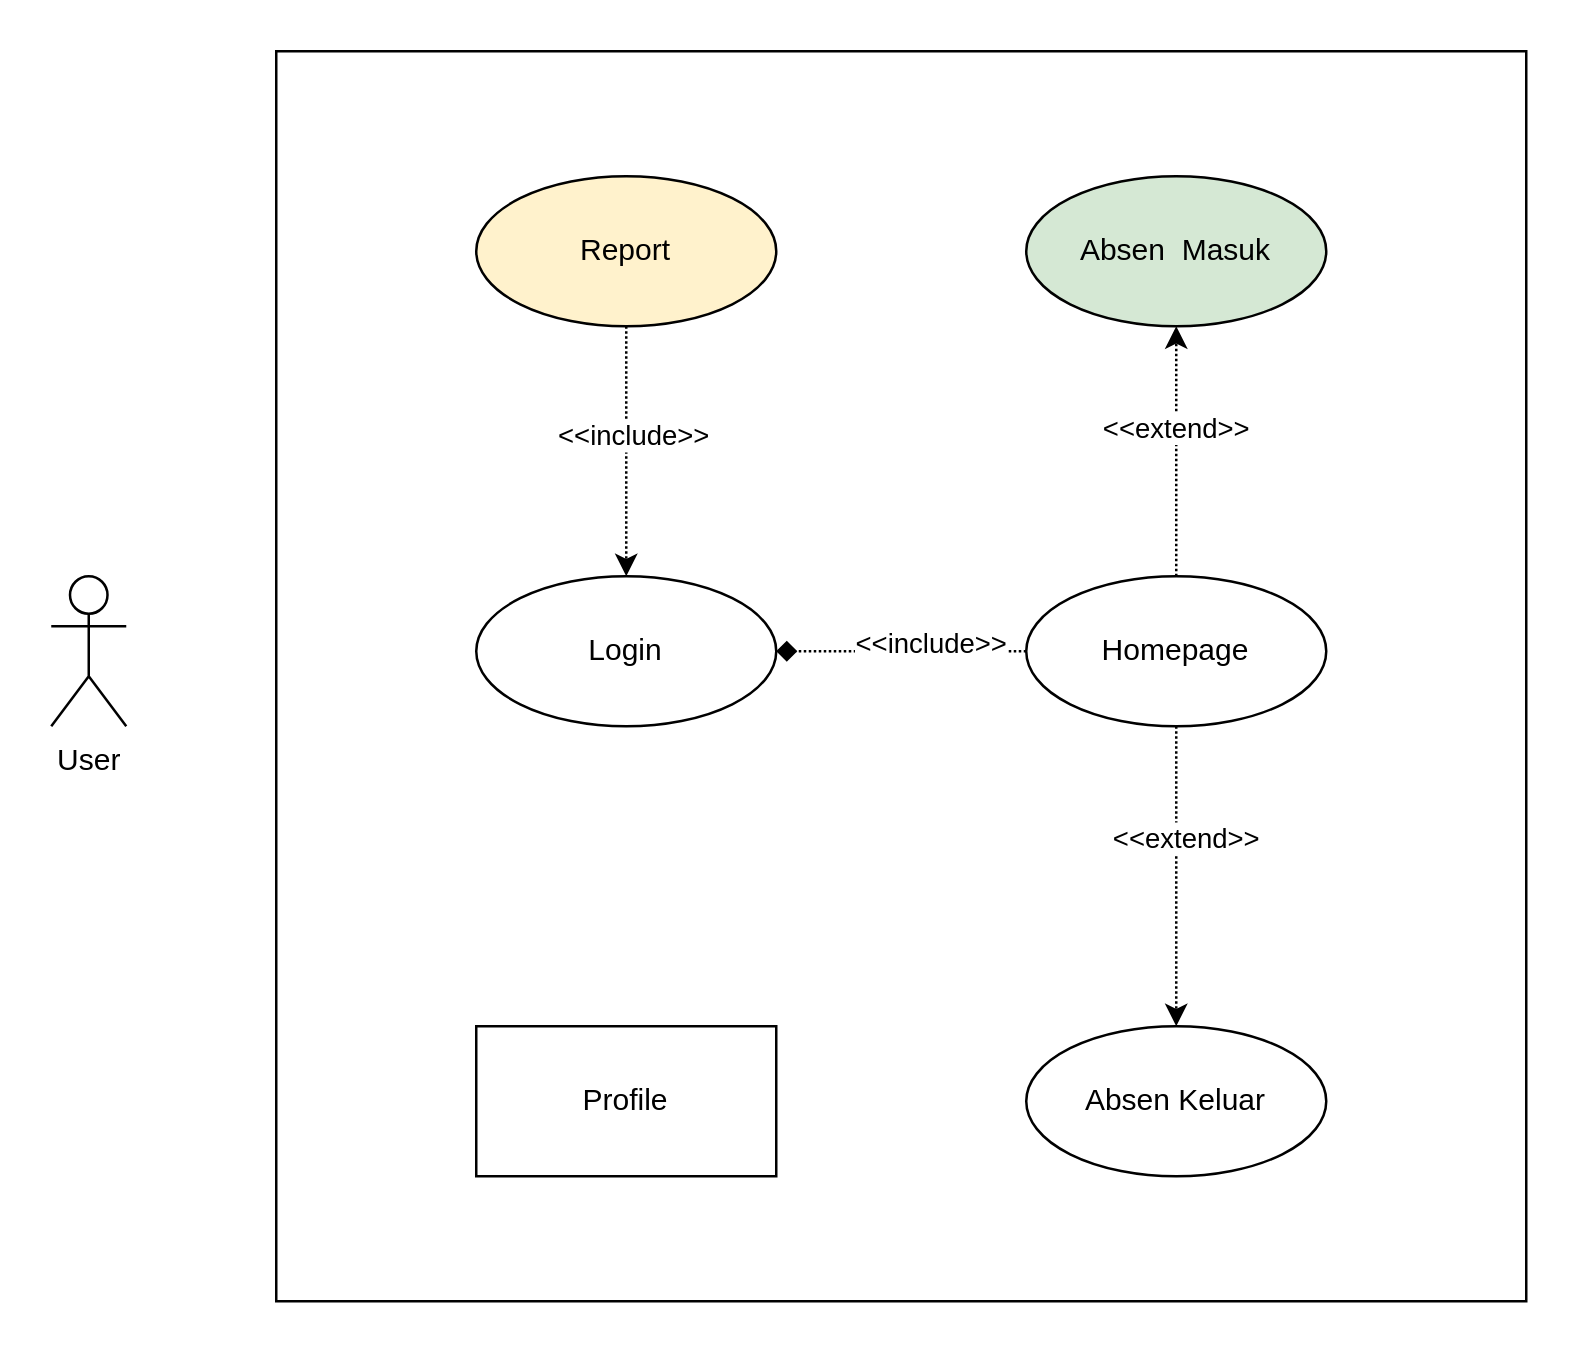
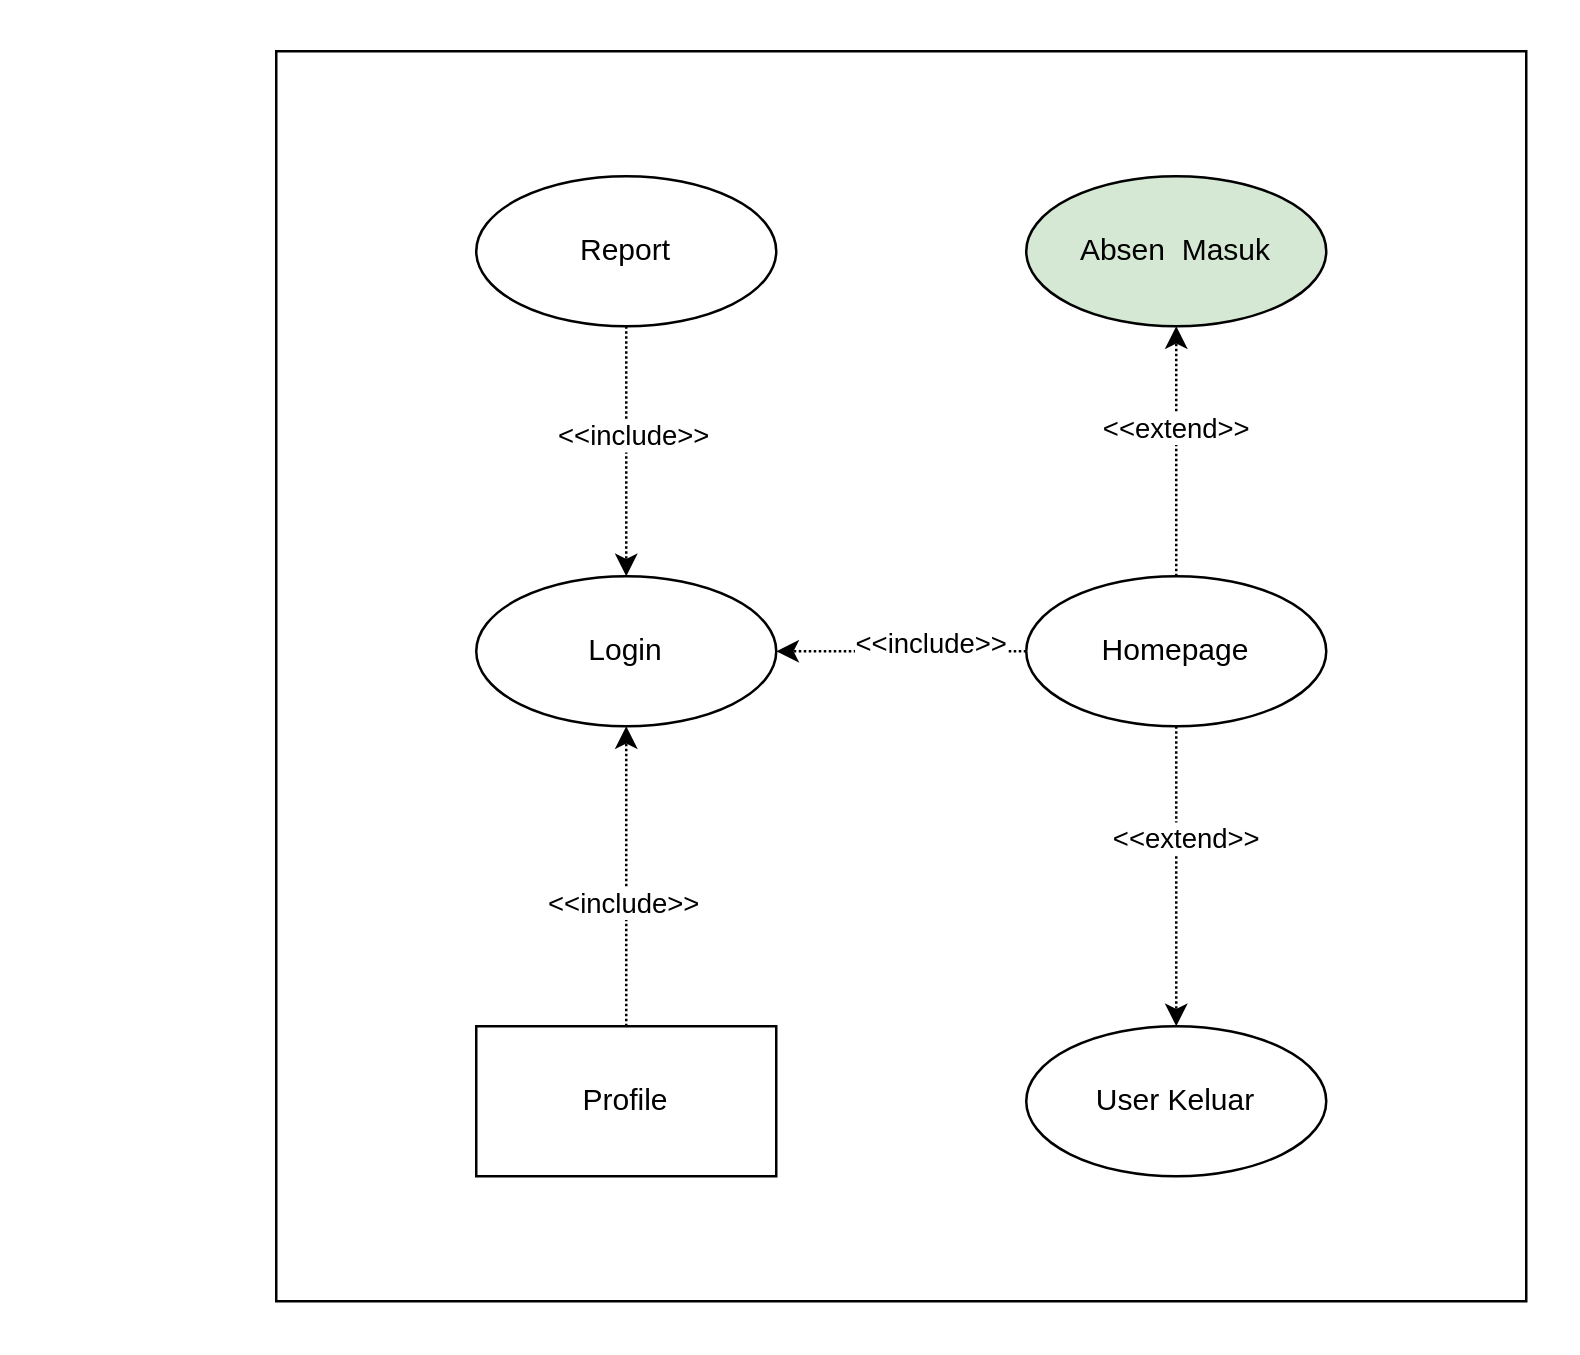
node "Report": fillcolor #fff2cc -> #ffffff
node "User": removed
edge "Homepage" -> "Login": arrowhead diamond -> classic
edge "Profile" -> "Login": added, label "<<include>>"
node "Absen Keluar": label "Absen Keluar" -> "User Keluar"
